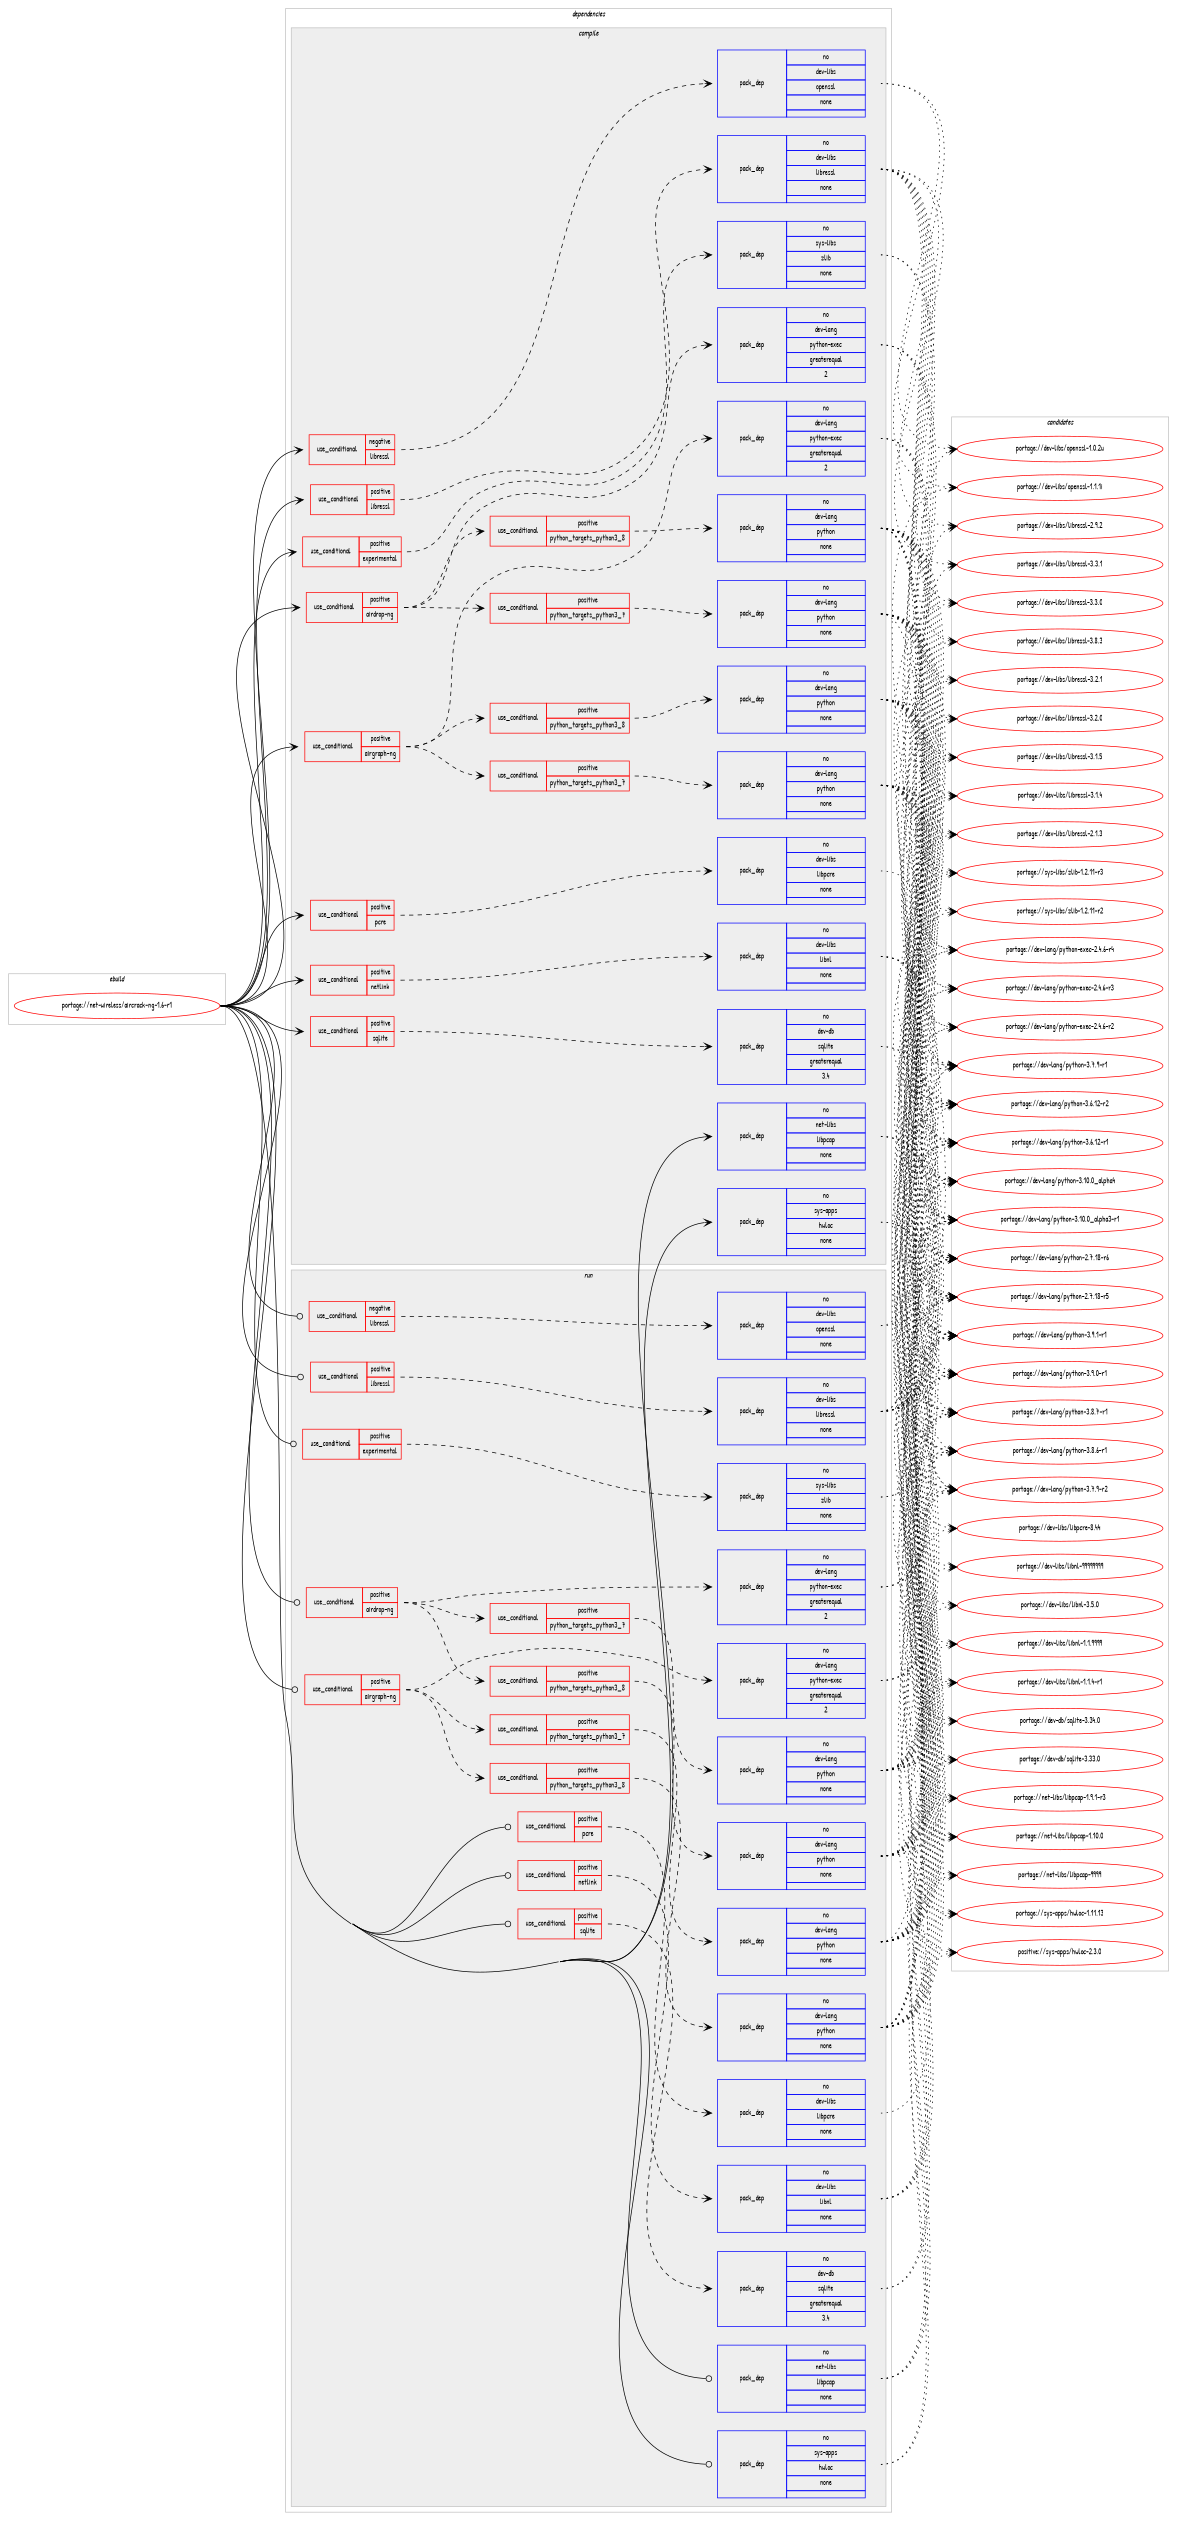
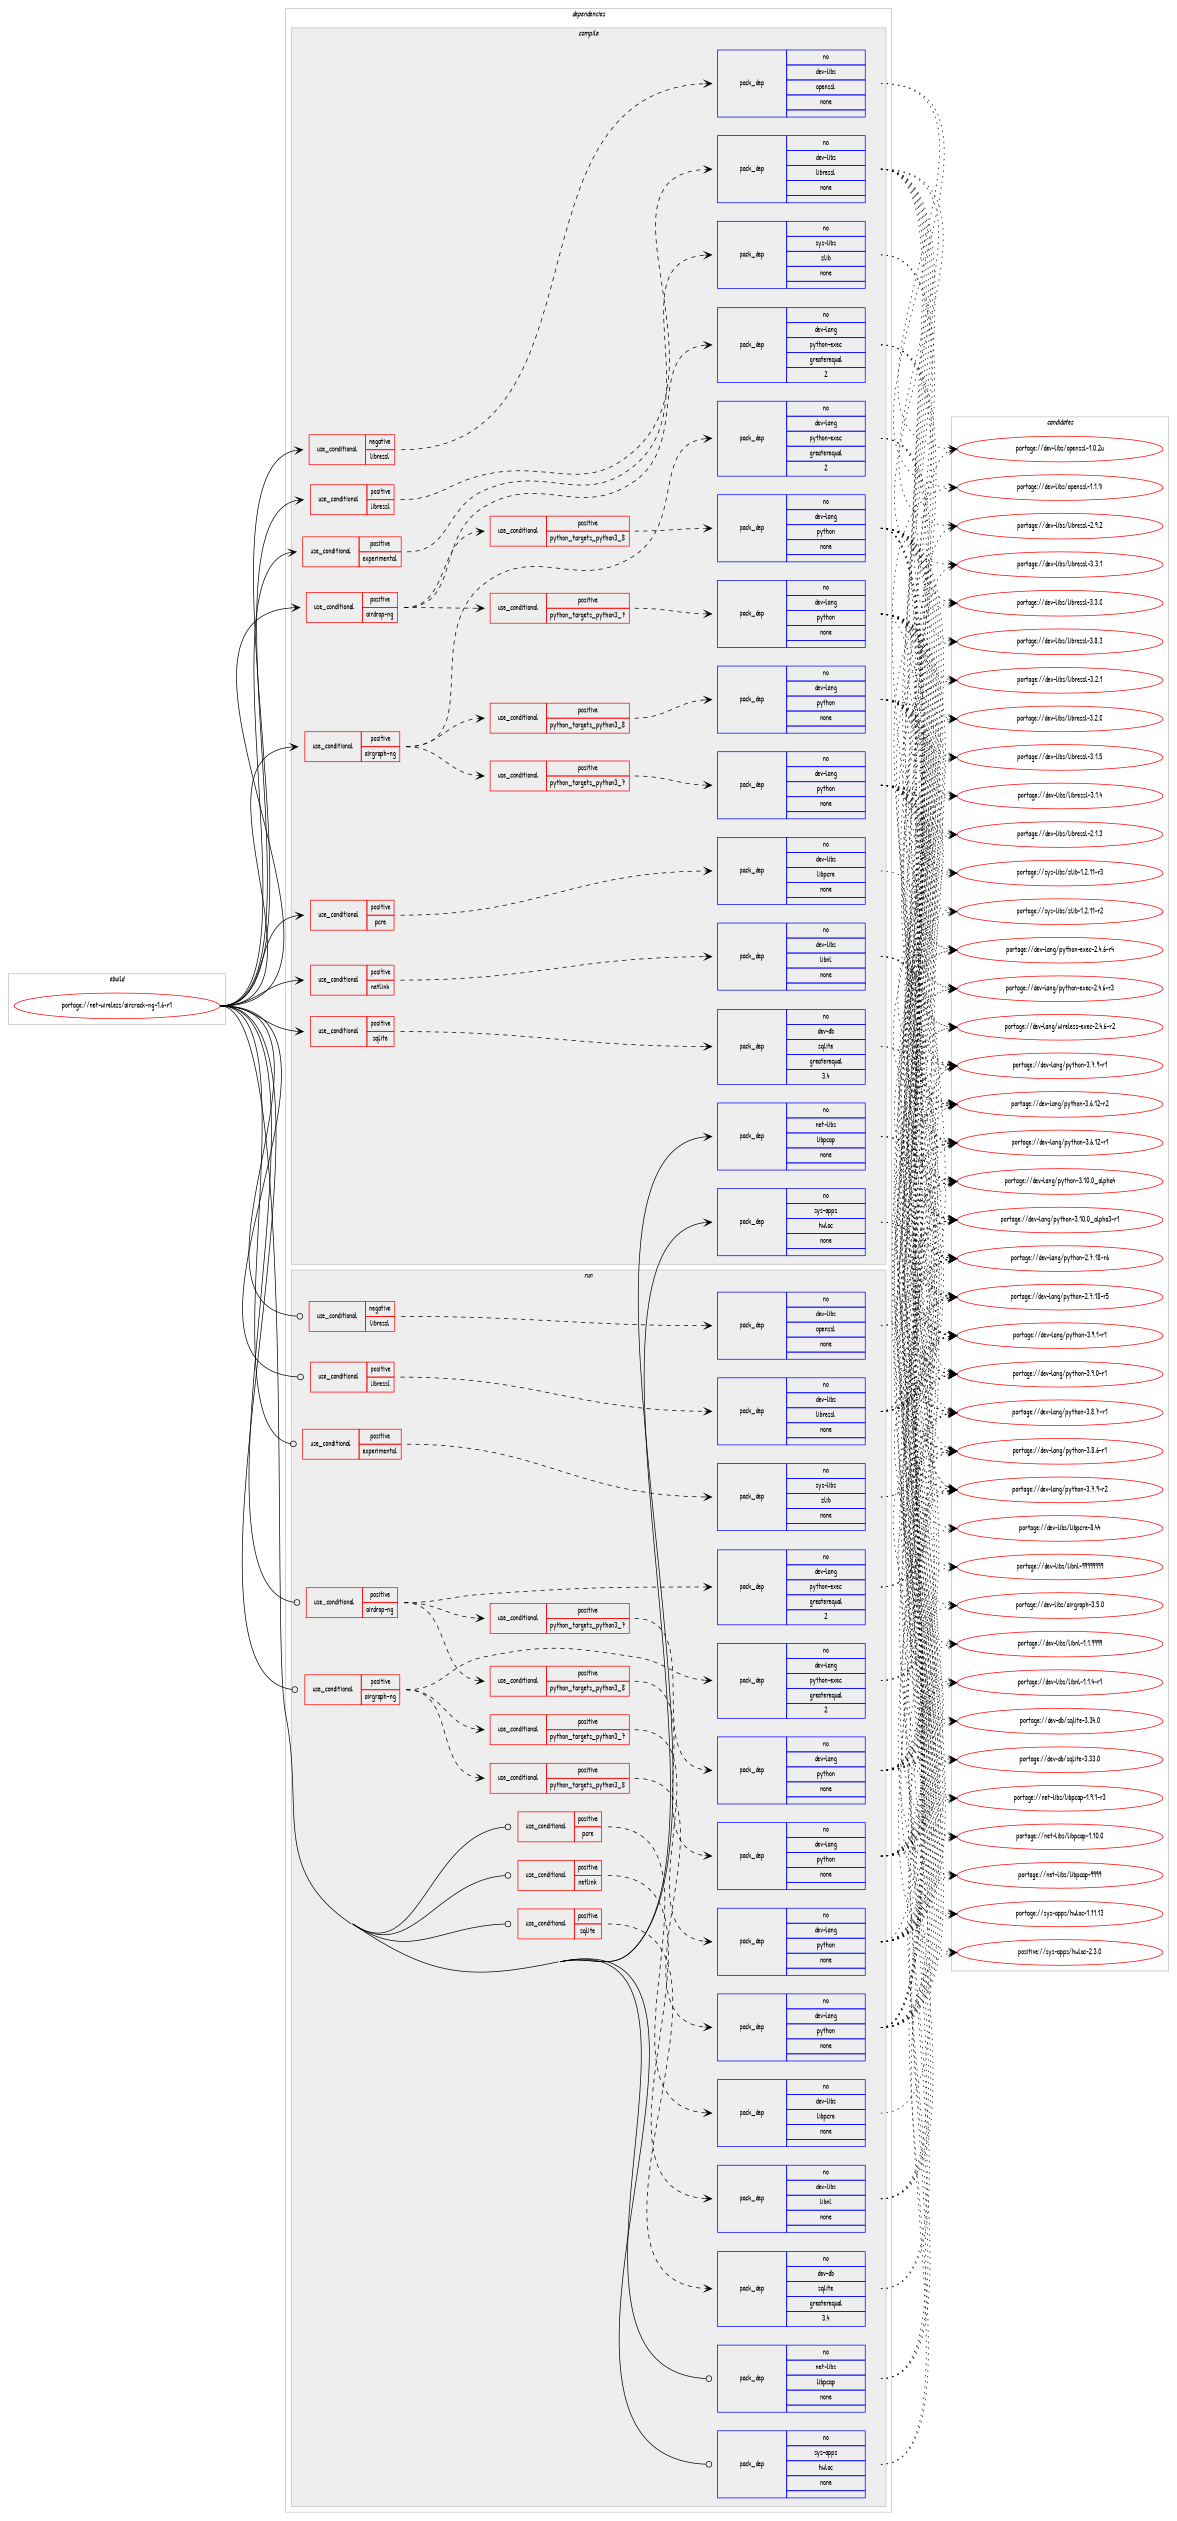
node "portage://dev-lang/python-exec-2.4.6-r2": label "portage://dev-lang/python-exec-2.4.6-r2" -> "portage://dev-lang/wireless-exec-2.4.6-r2"
node "portage://dev-libs/libnl-3.5.0": label "portage://dev-libs/libnl-3.5.0" -> "portage://dev-libs/airgraph-3.5.0"
